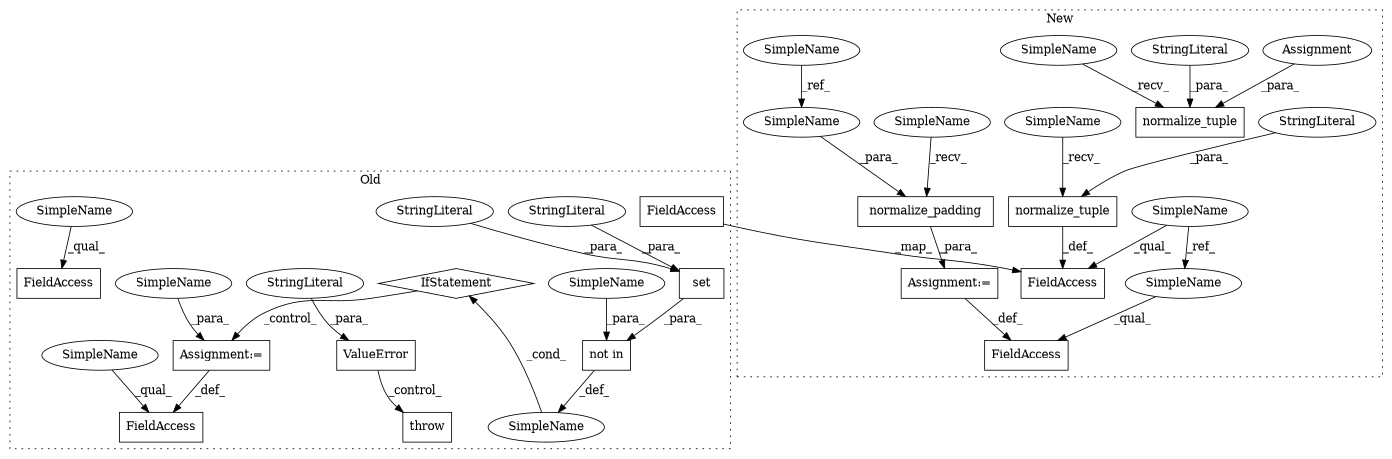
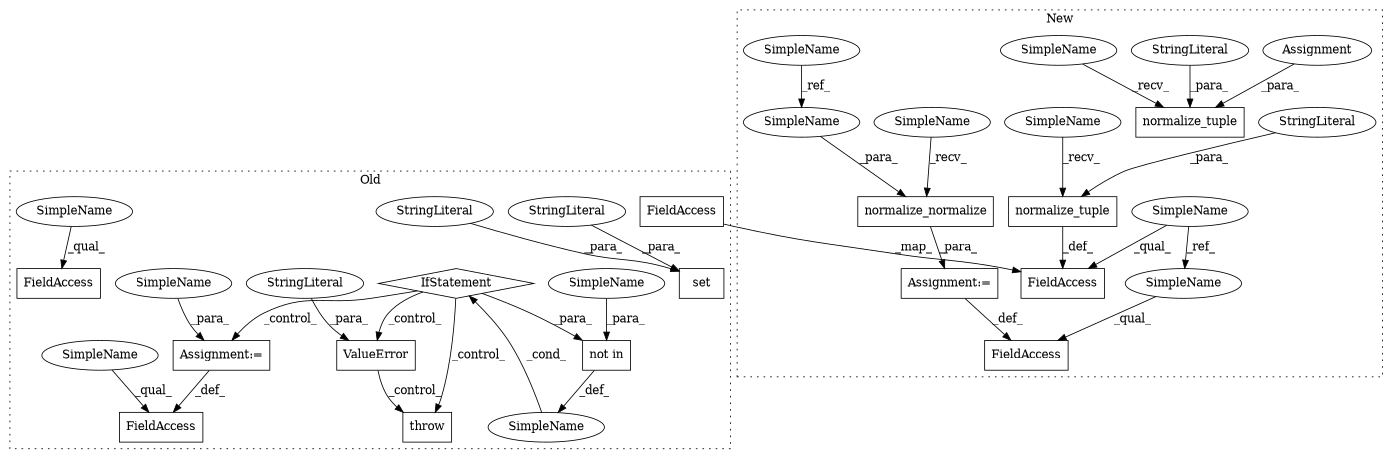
node "normalize_padding": label "normalize_padding" -> "normalize_normalize"
edge "IfStatement" -> "ValueError": added, label "_control_"
edge "set" -> "not in": now "IfStatement" -> "not in"
edge "IfStatement" -> "throw": added, label "_control_"
